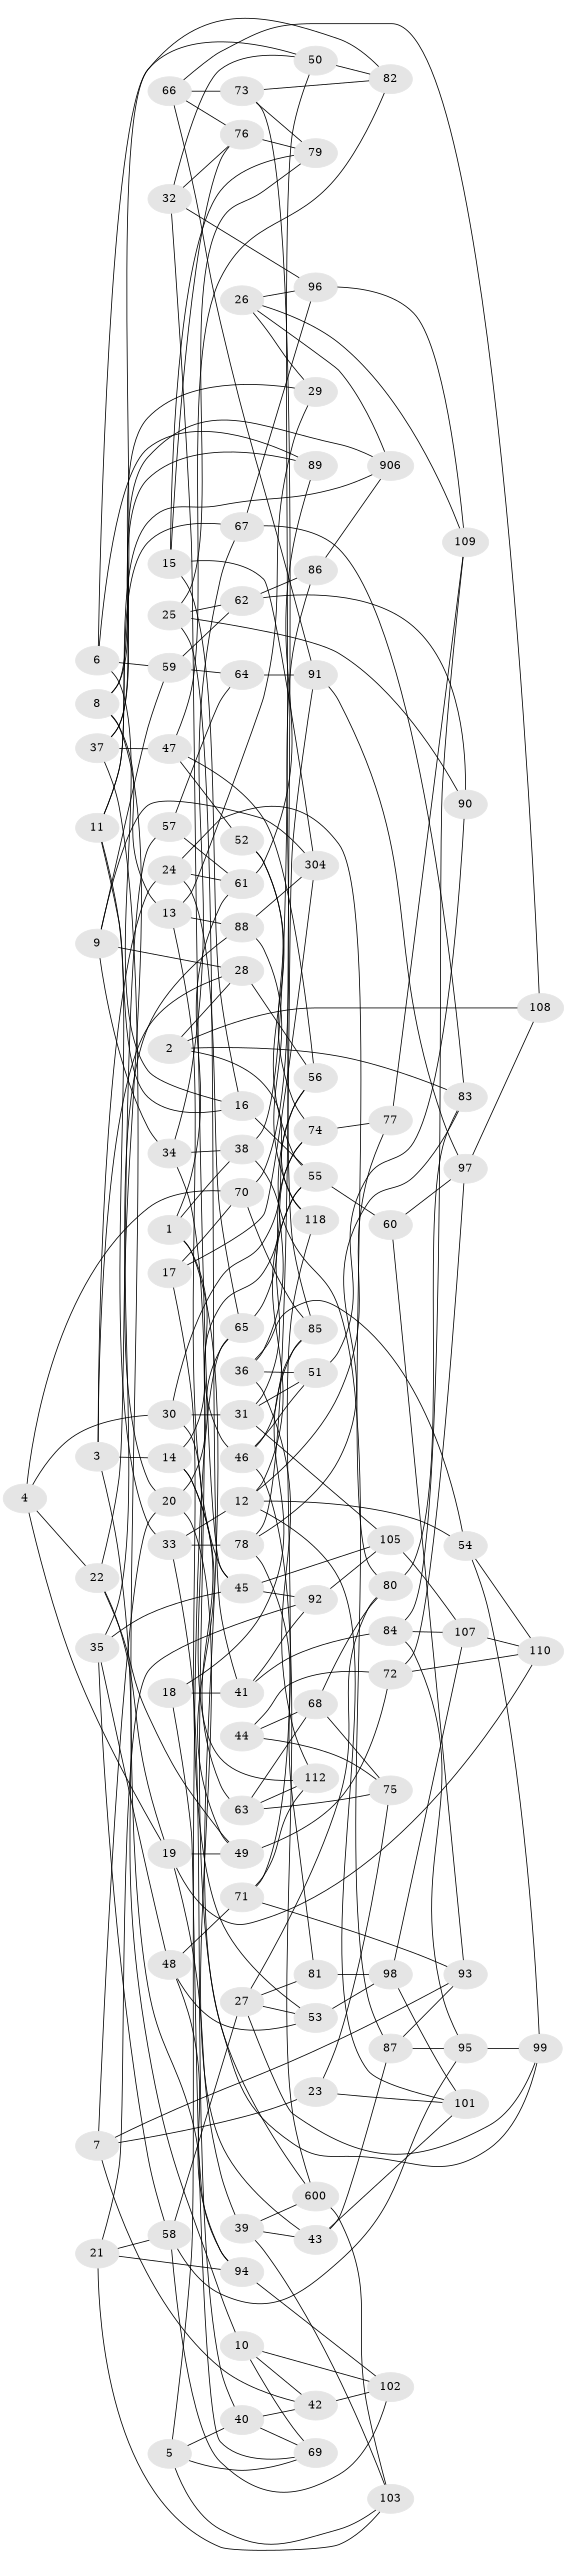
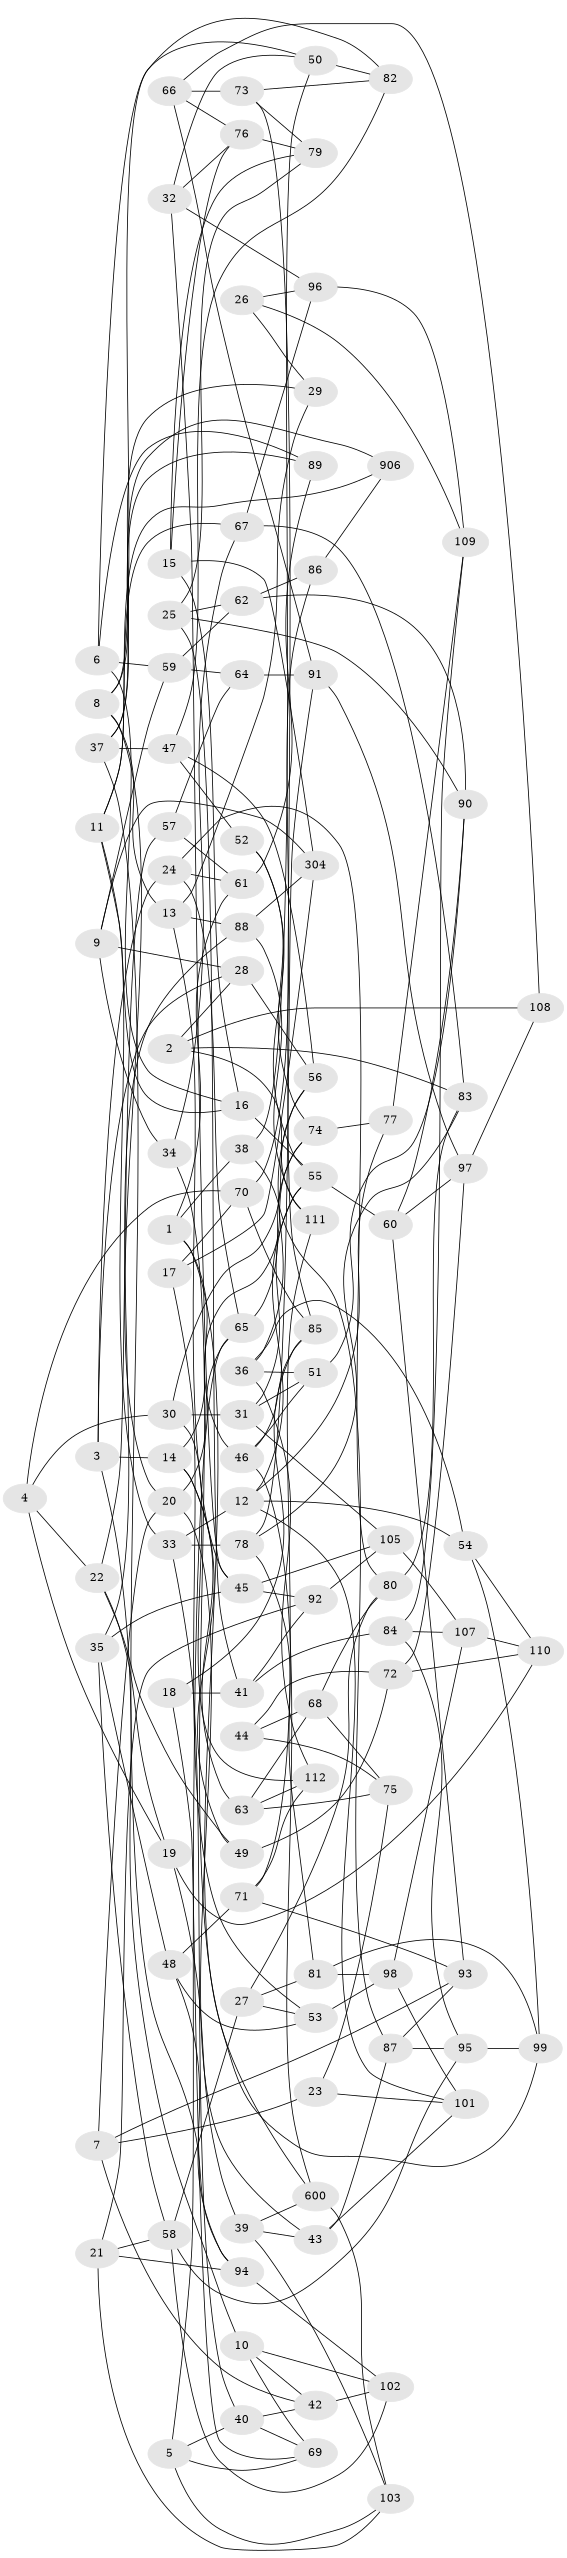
edge "26" -- "906": removed
edge "90" -- "60": added
edge "38" -- "34": removed
node "118": label "118" -> "111"
edge "19" -- "49": removed
edge "27" -- "99": now "81" -- "99"
